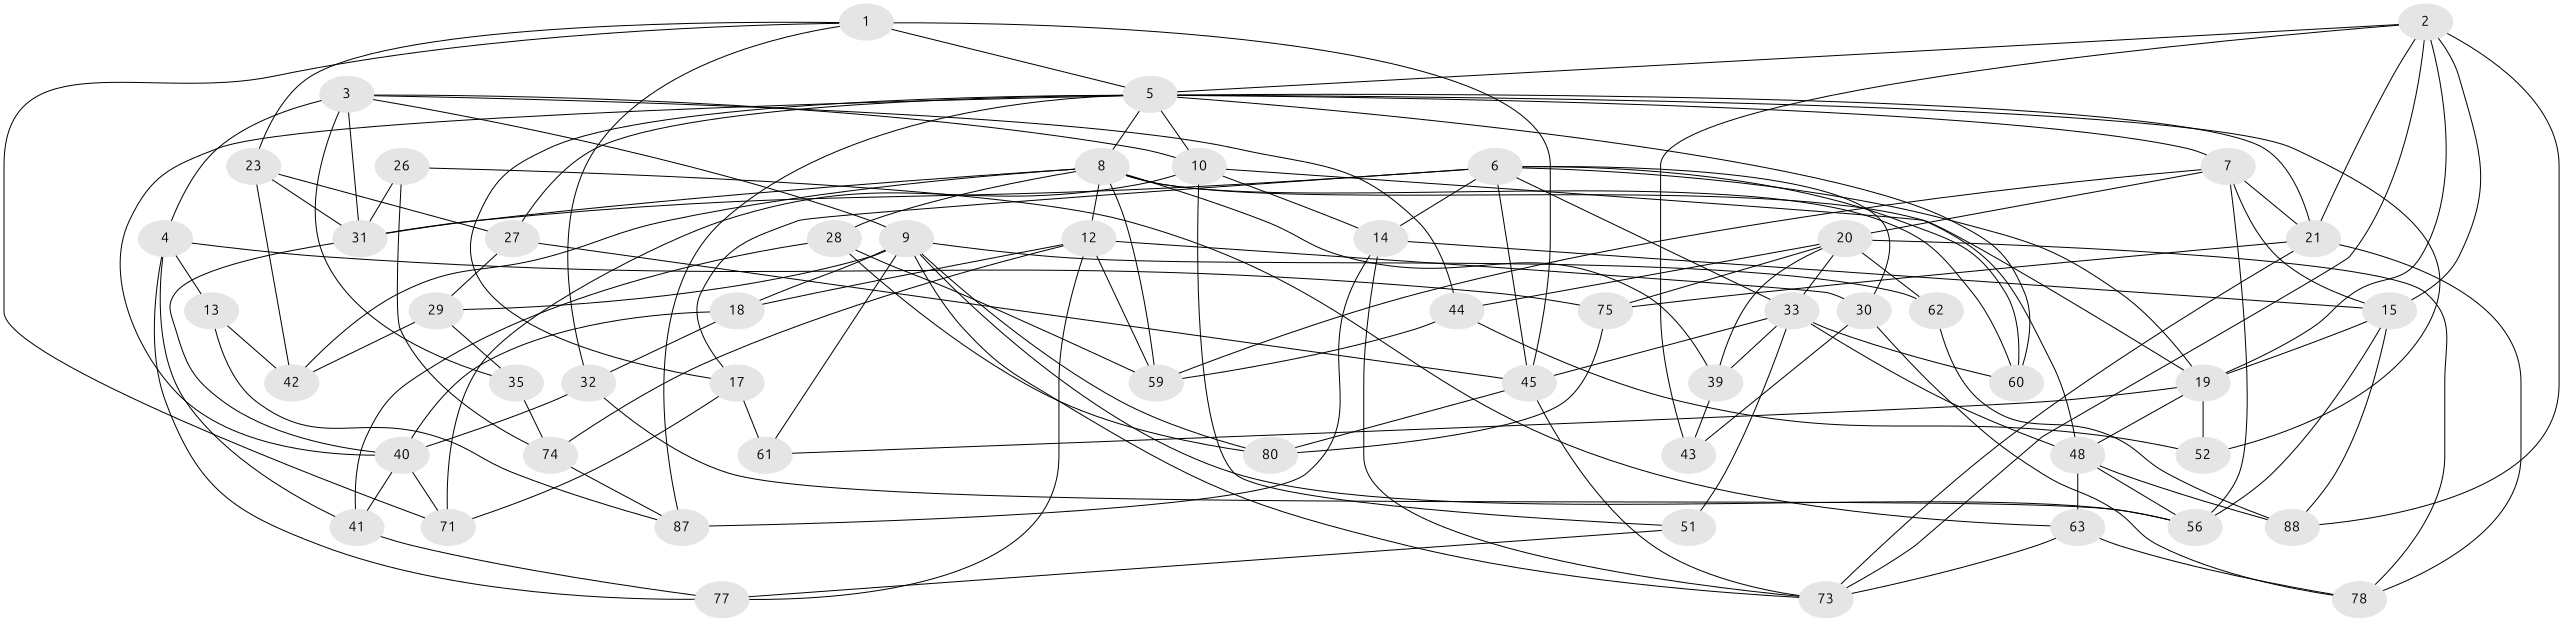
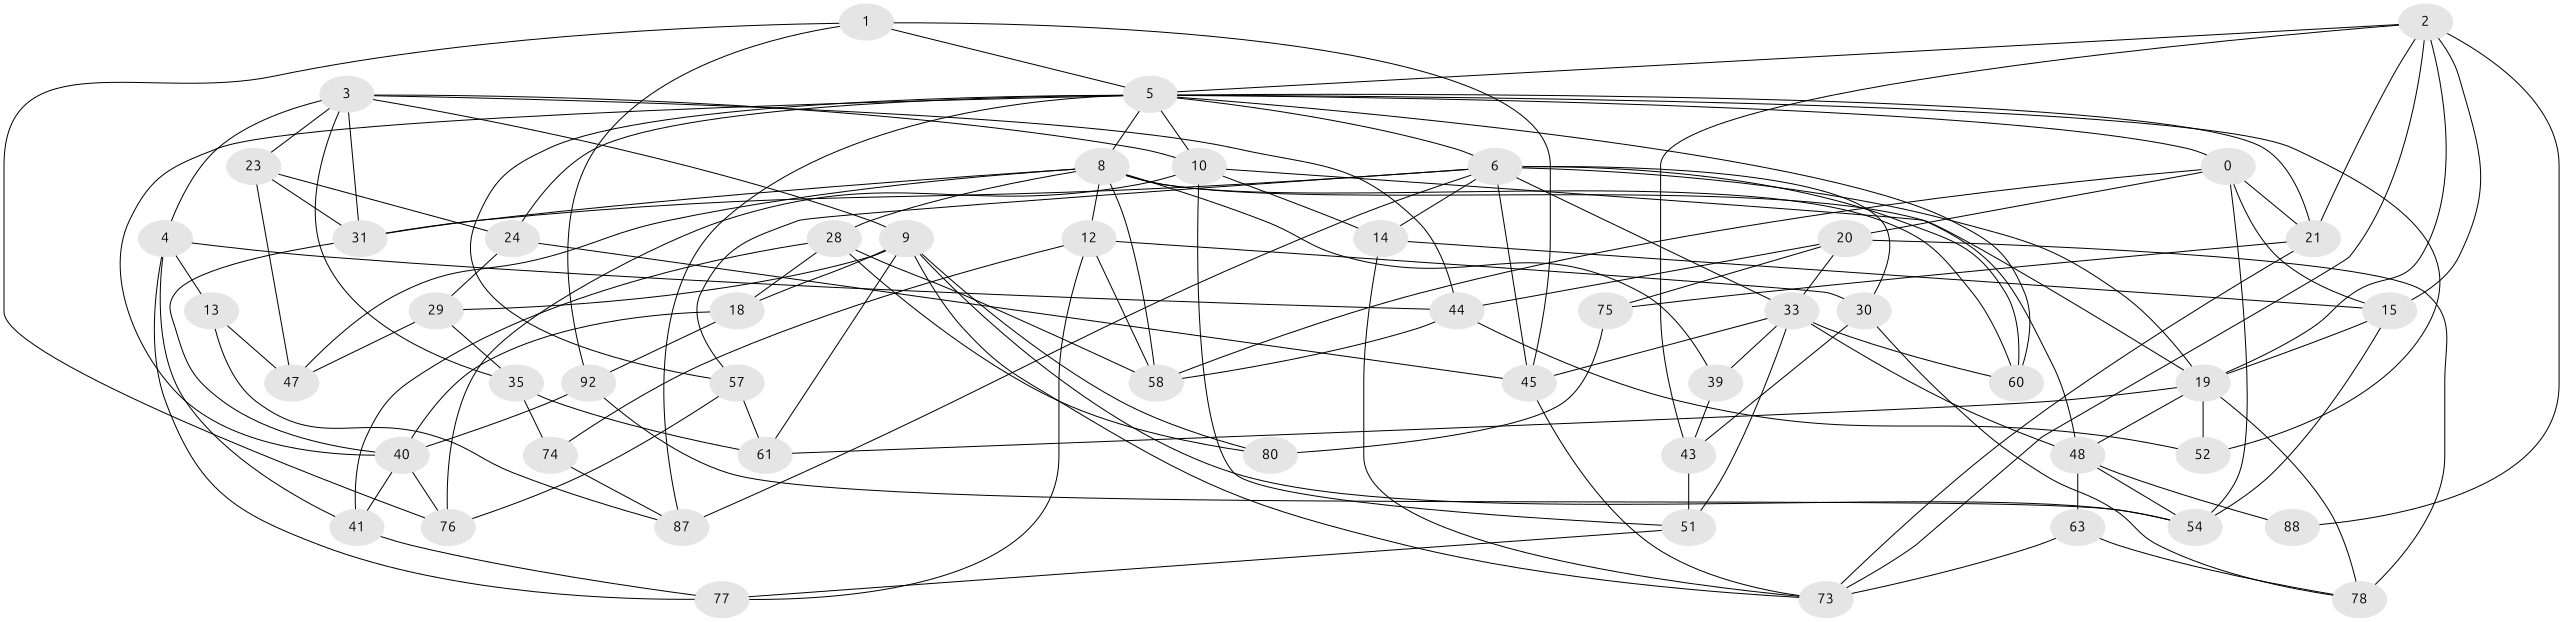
edge "1" -- "23": now "3" -- "23"
edge "5" -- "6": added
node "26": removed
node "7": label "7" -> "0"
node "27": label "27" -> "24"
edge "4" -- "75": now "4" -- "44"
edge "12" -- "18": now "28" -- "18"
edge "20" -- "39": removed
node "62": removed
node "42": label "42" -> "47"
node "32": label "32" -> "92"
node "17": label "17" -> "57"
node "59": label "59" -> "58"
edge "21" -- "78": now "19" -- "78"
edge "45" -- "80": removed
edge "35" -- "61": added
edge "15" -- "88": removed
edge "43" -- "51": added
edge "14" -- "87": now "6" -- "87"
node "71": label "71" -> "76"
node "56": label "56" -> "54"
